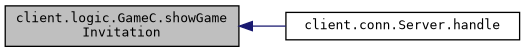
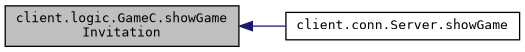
node "client.conn.Server.handle": label "client.conn.Server.handle" -> "client.conn.Server.showGame"
